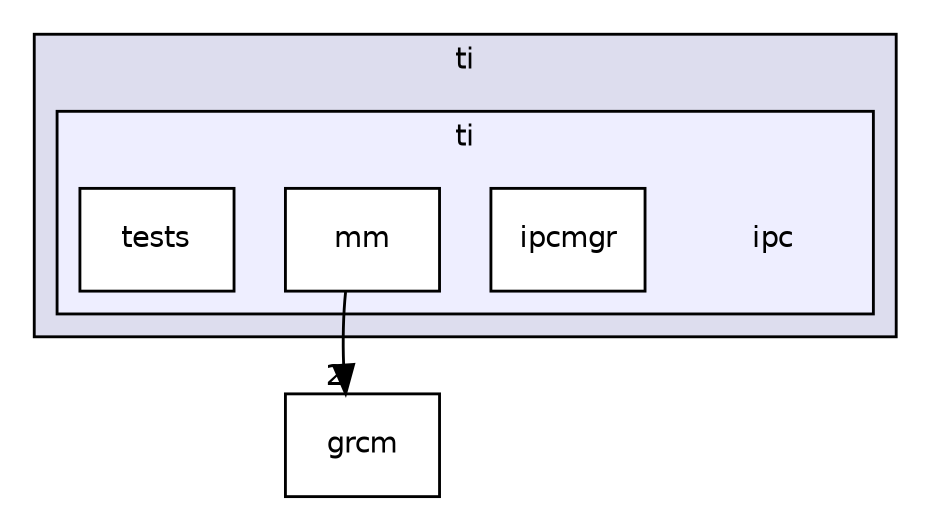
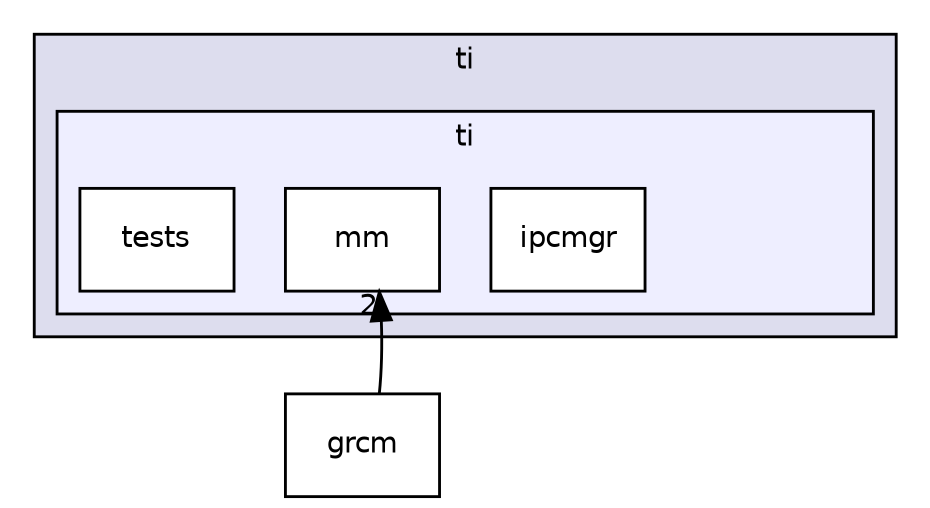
node "ipc": removed
edge "mm" -> "grcm": reversed
